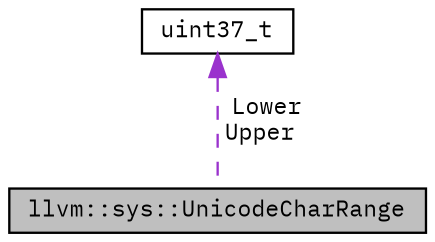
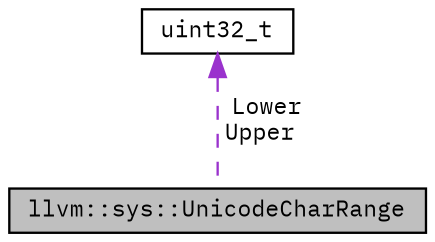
node "uint37_t": label "uint37_t" -> "uint32_t"
